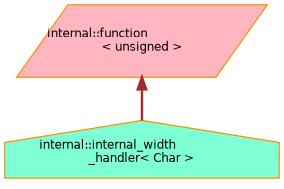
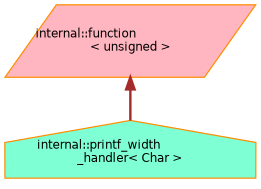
node "internal::internal_width _handler< Char >": label "internal::internal_width _handler< Char >" -> "internal::printf_width _handler< Char >"
